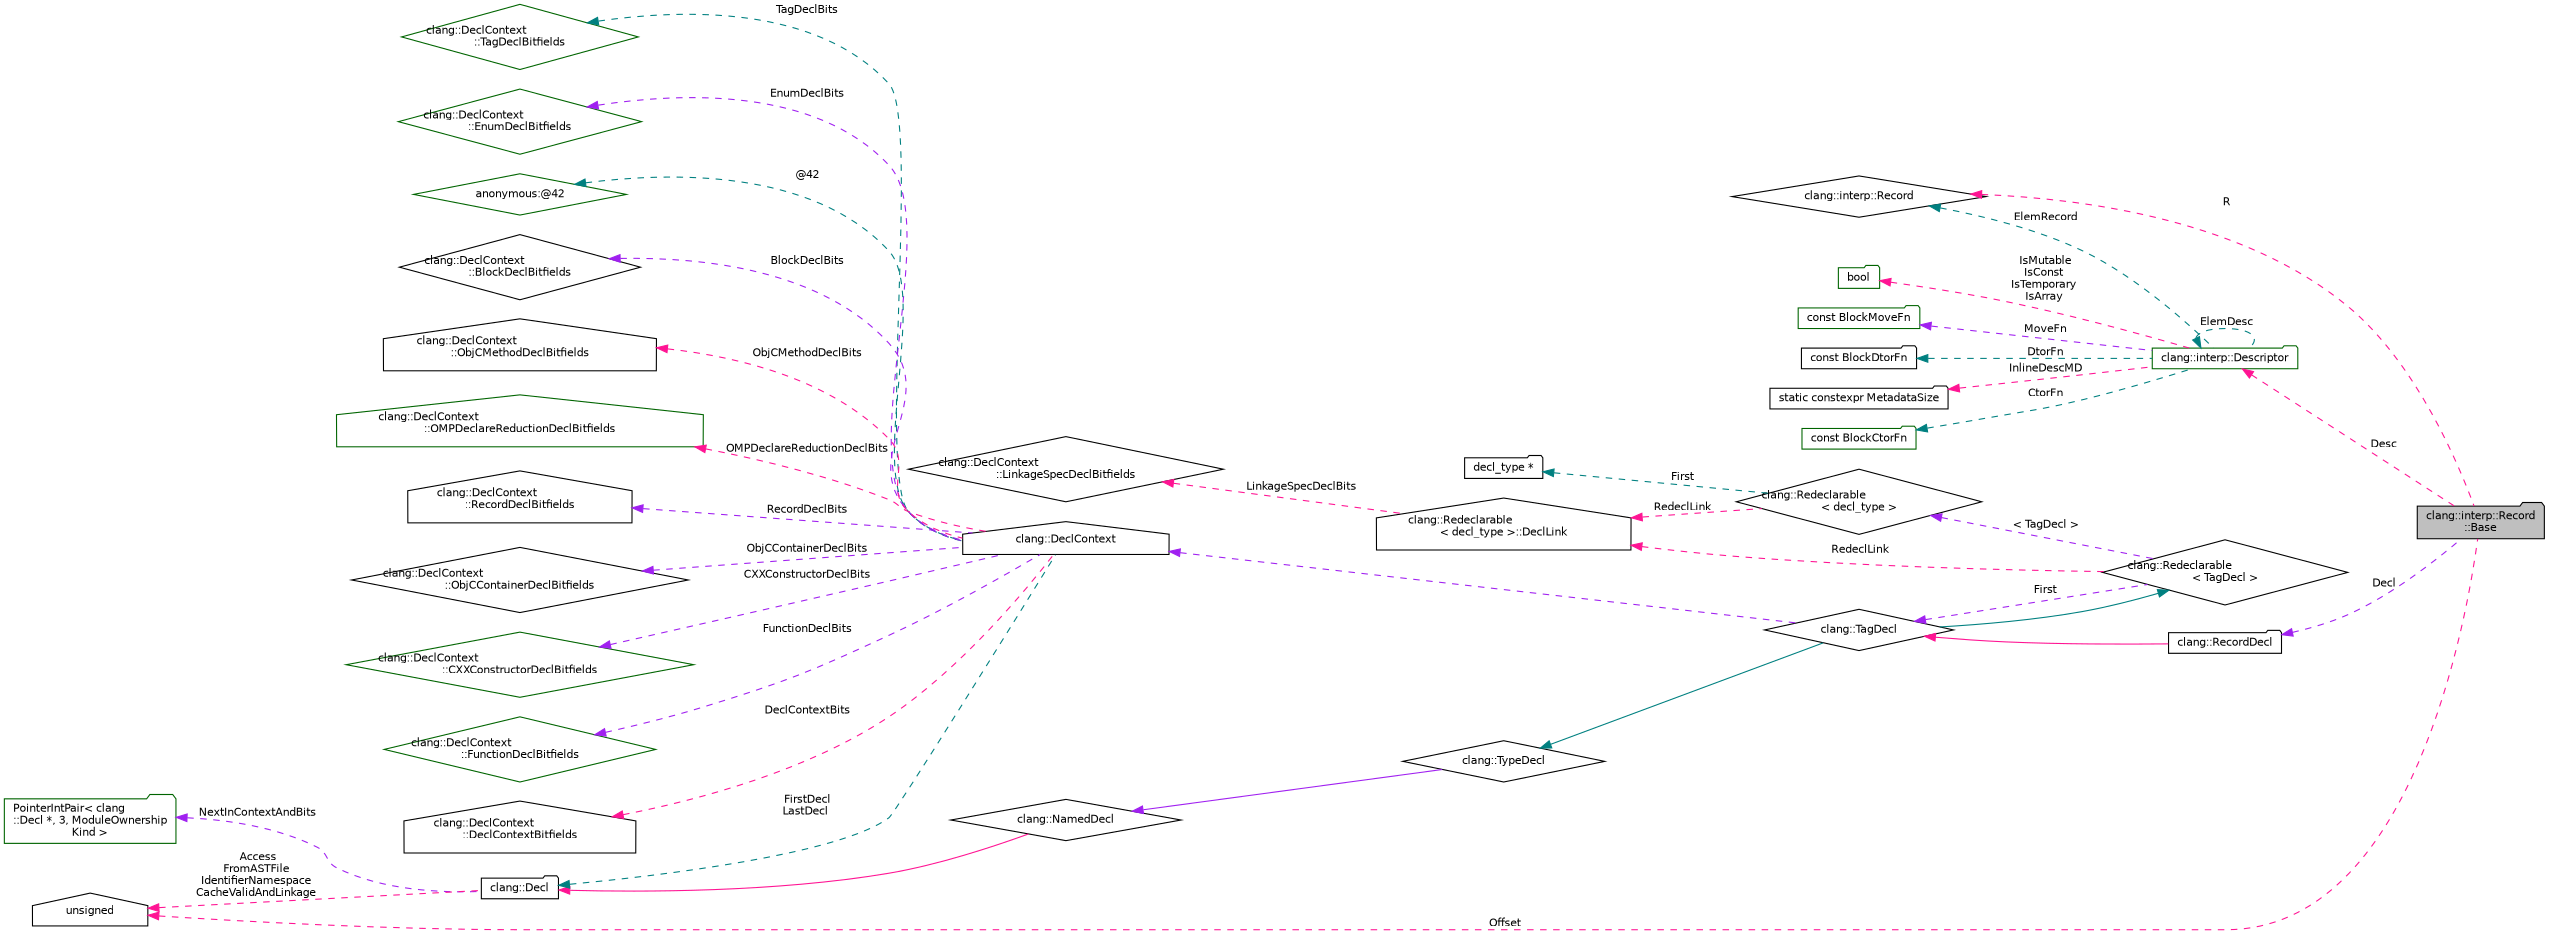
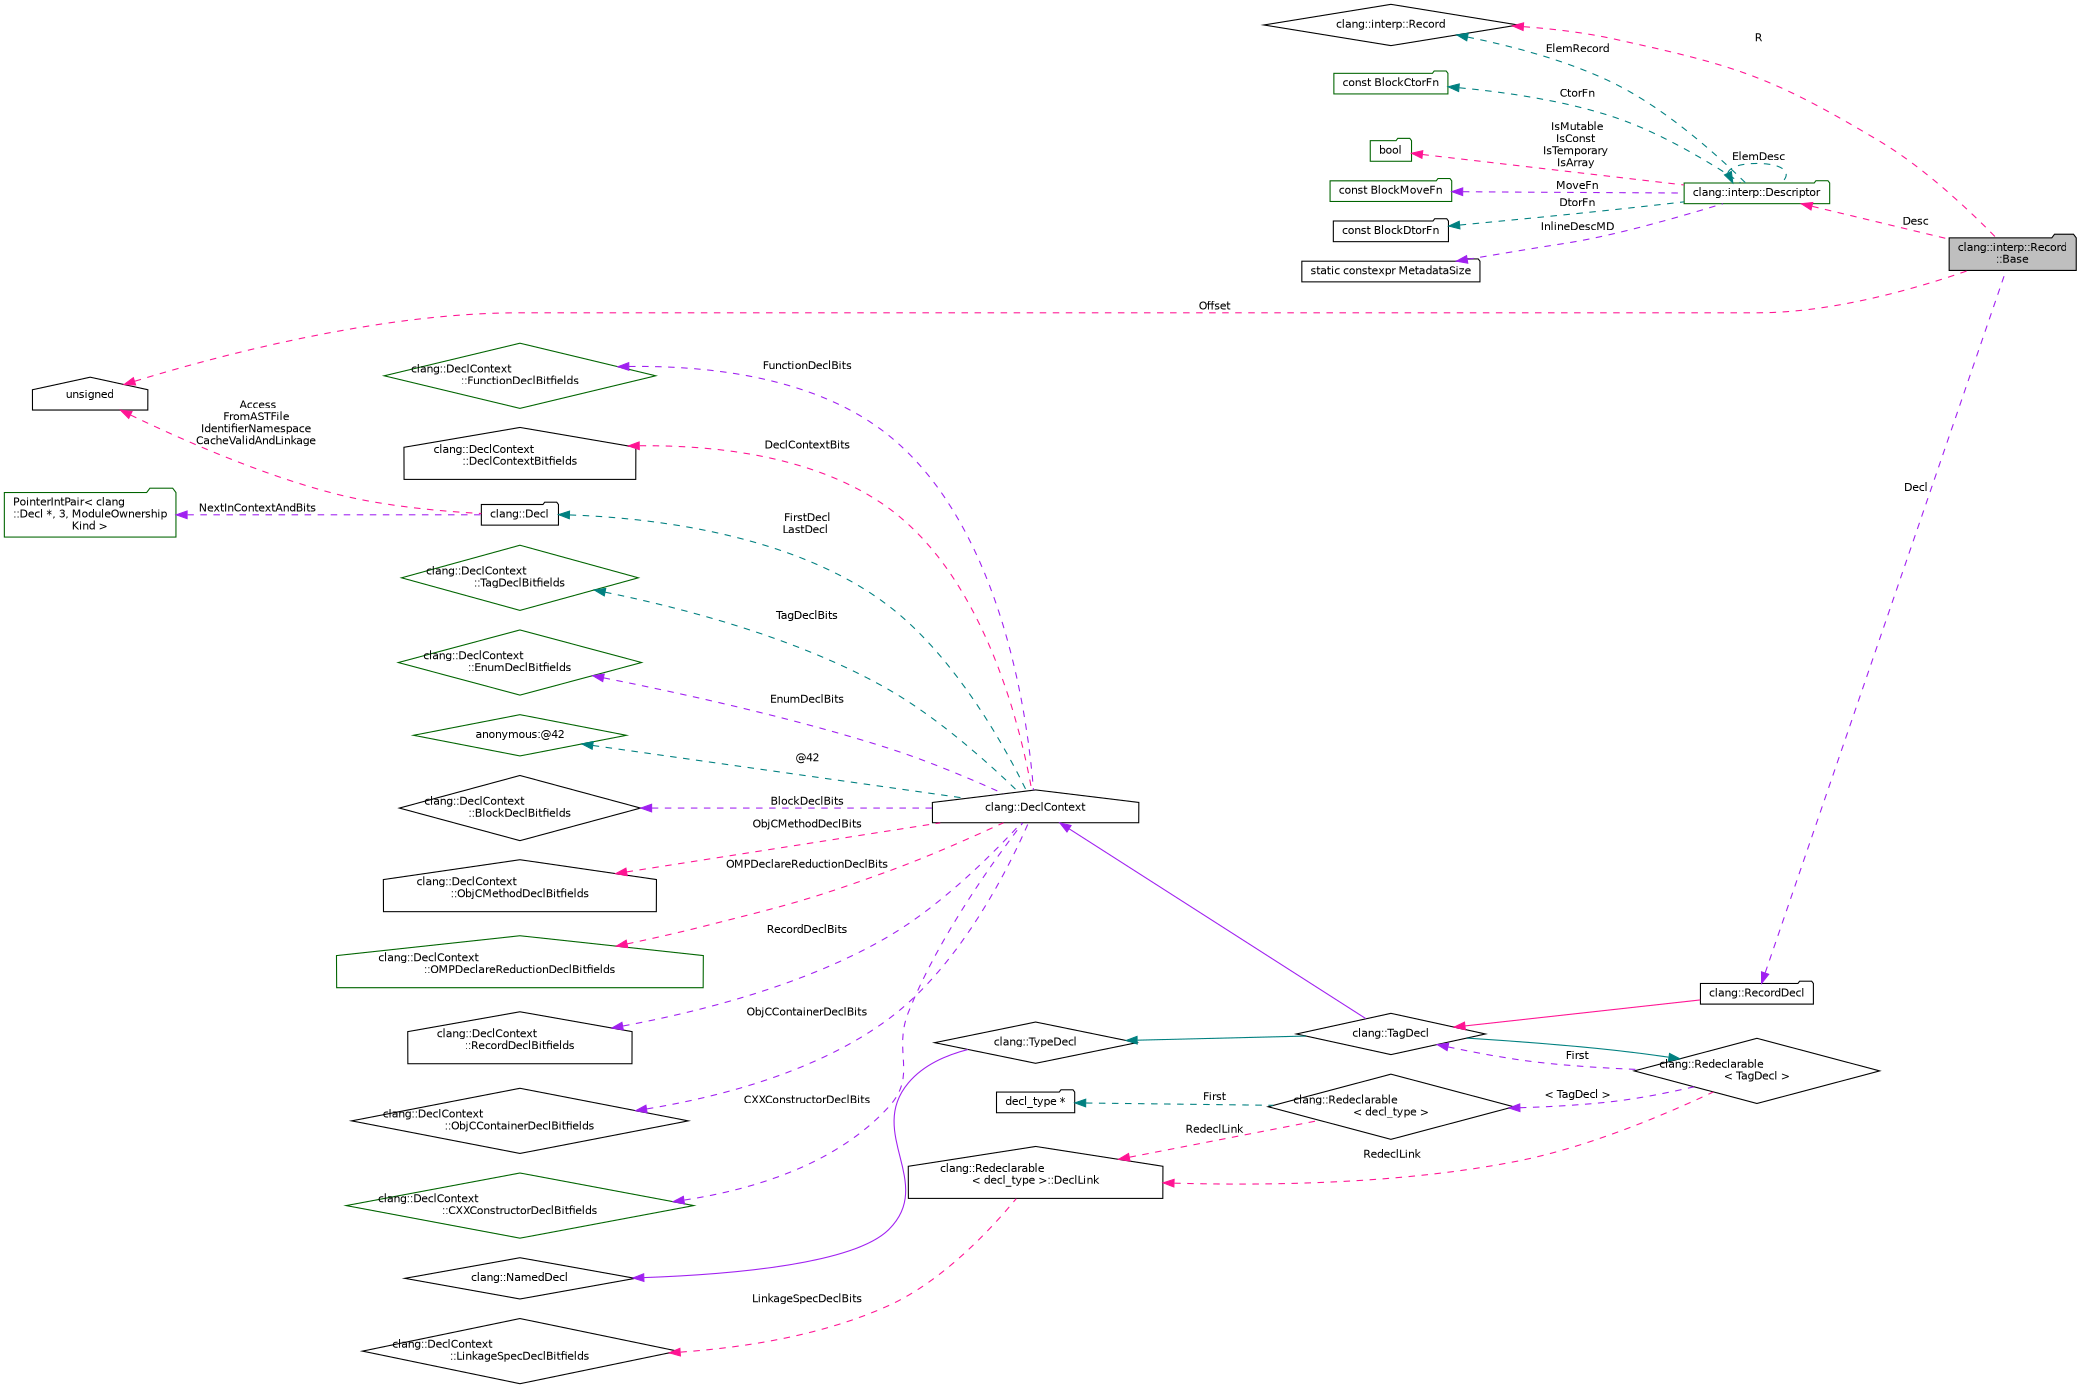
edge "clang::interp::Descriptor" -> "static constexpr MetadataSize": color deeppink -> purple
edge "clang::TagDecl" -> "clang::DeclContext": style dashed -> solid
edge "clang::NamedDecl" -> "clang::Decl": removed
